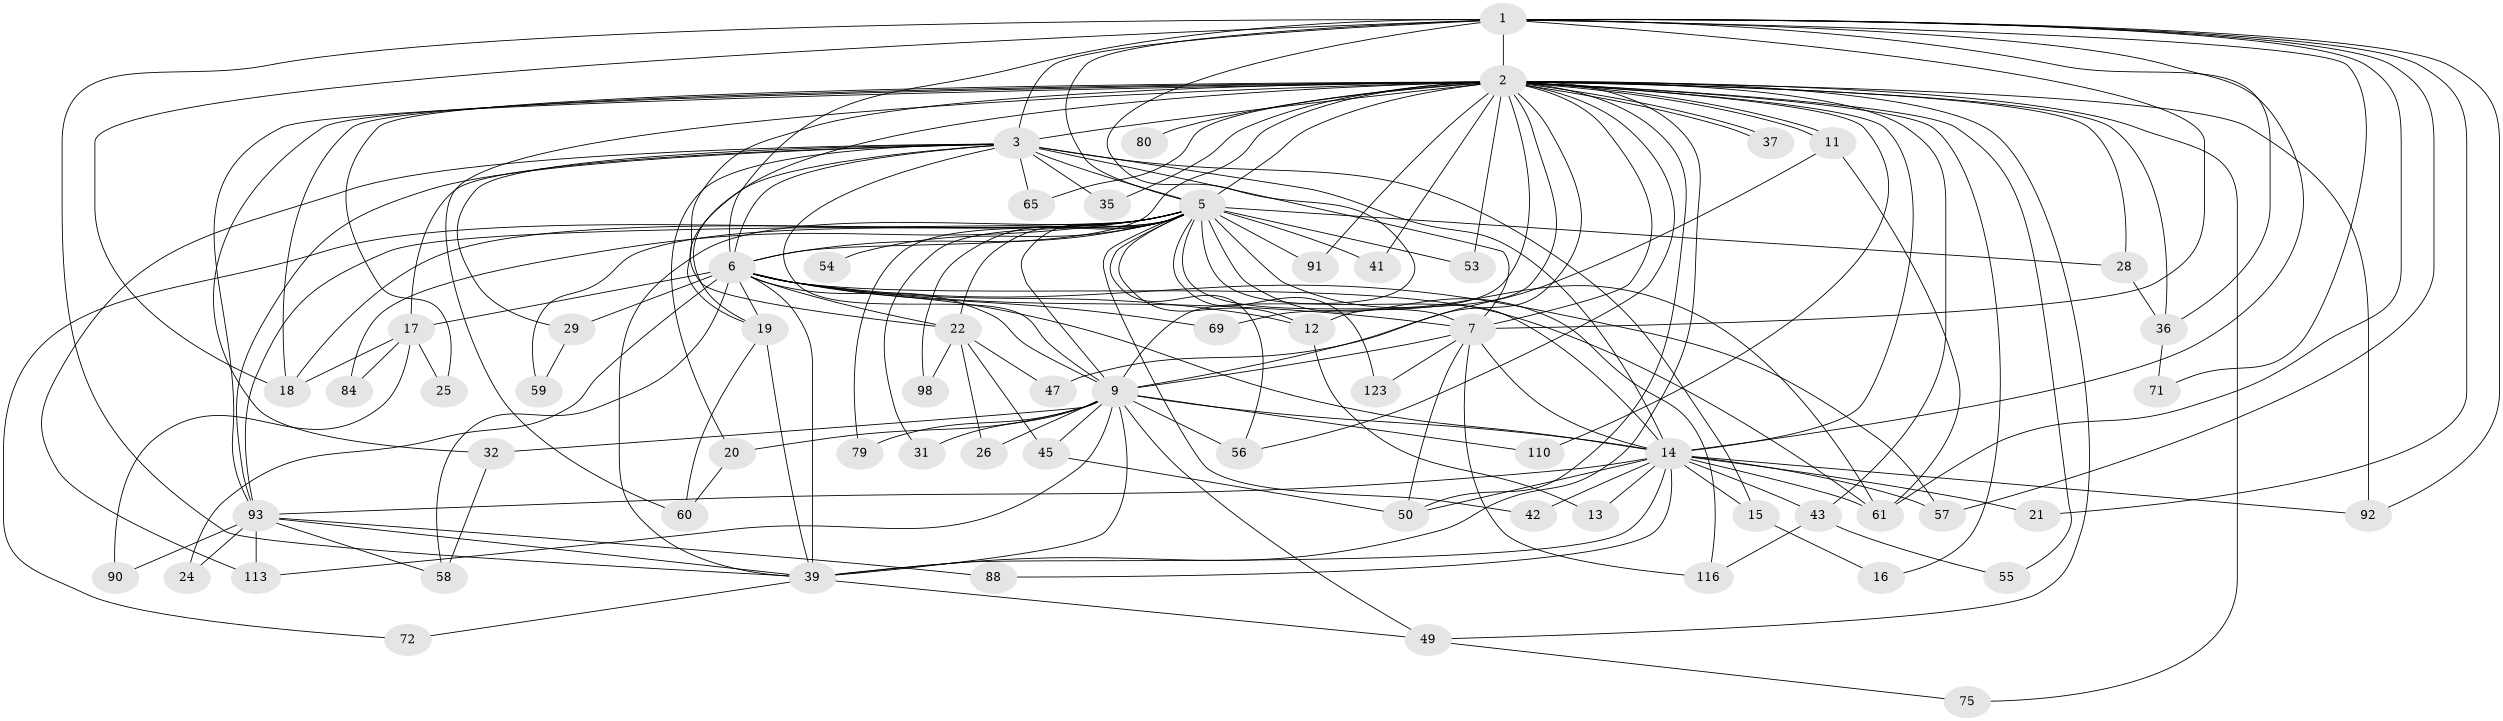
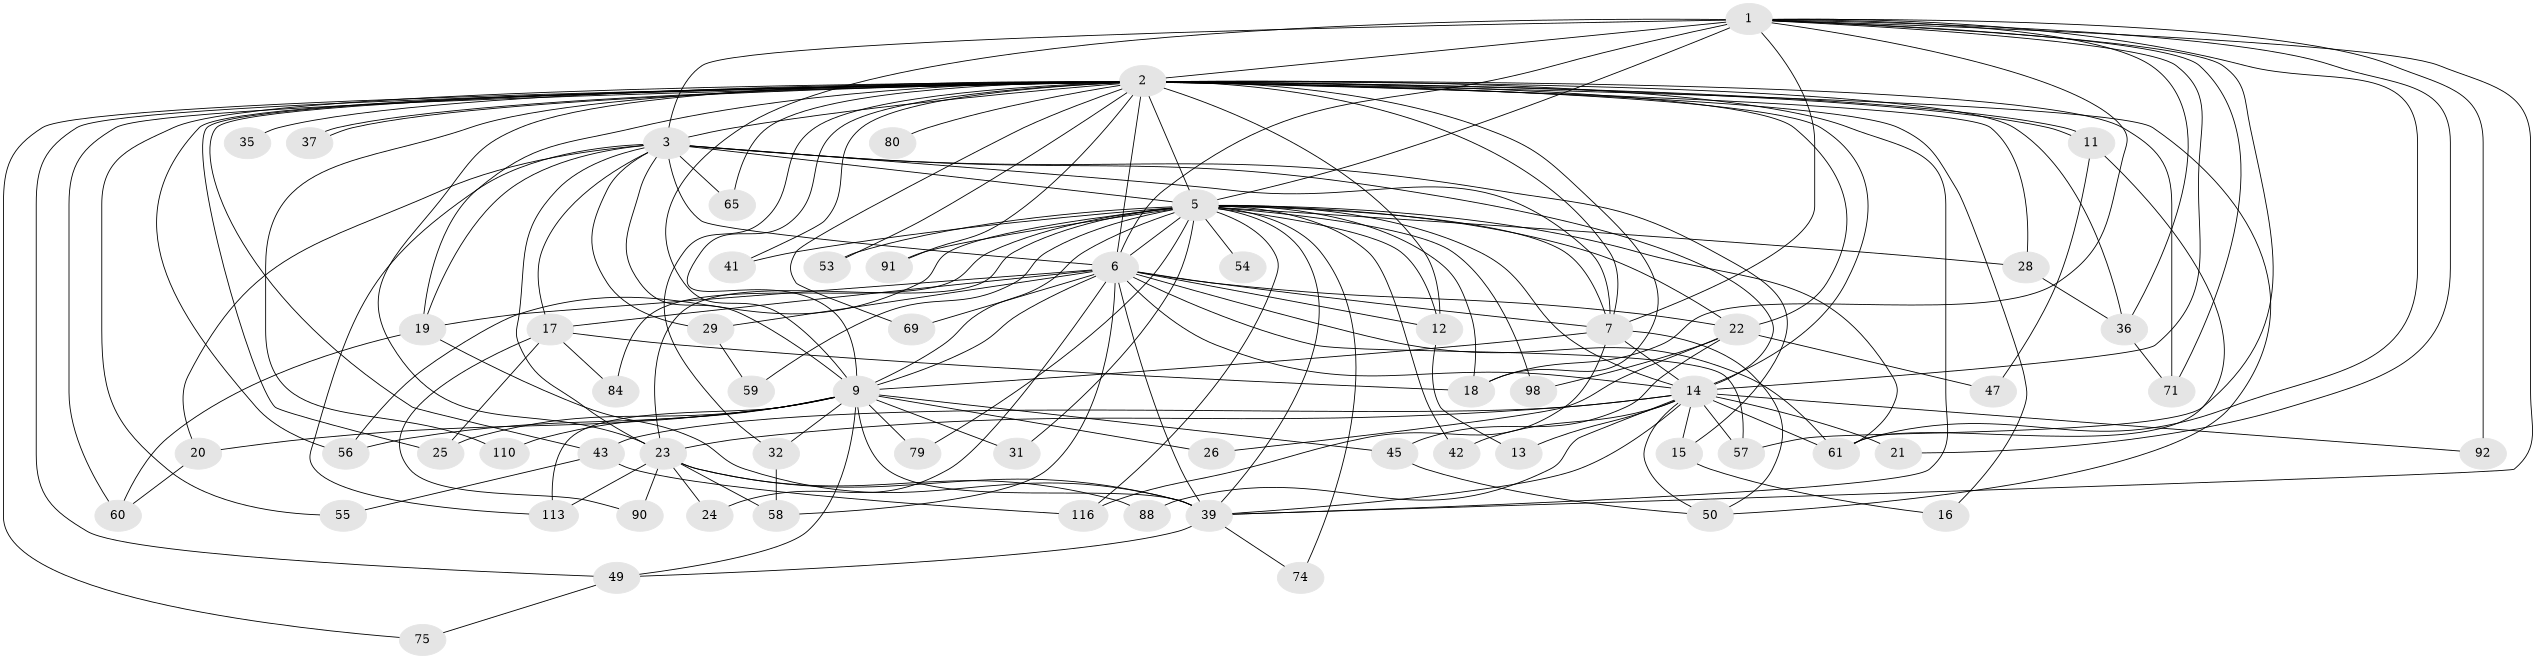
edge "2" -- "92": now "2" -- "71"
edge "3" -- "35": removed
node "123": removed
edge "9" -- "14": now "9" -- "25"
node "93": label "93" -> "23"
node "72": label "72" -> "74"
